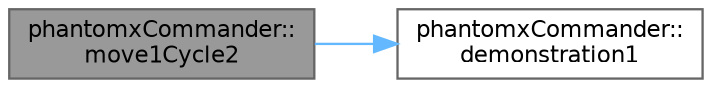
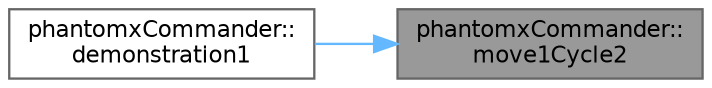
edge "phantomxCommander:: move1Cycle2" -> "phantomxCommander:: demonstration1": reversed
